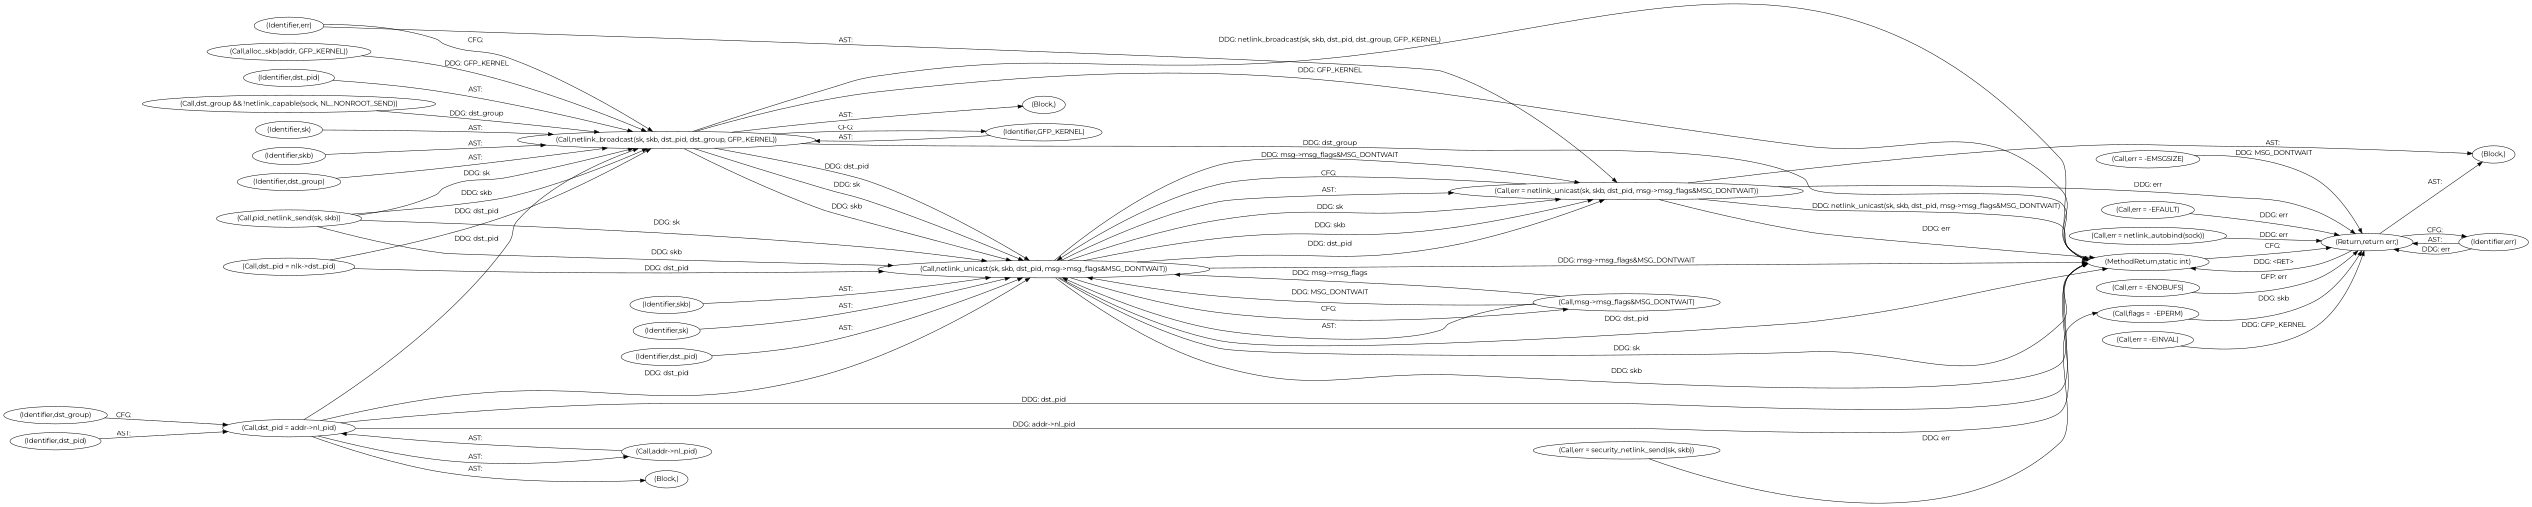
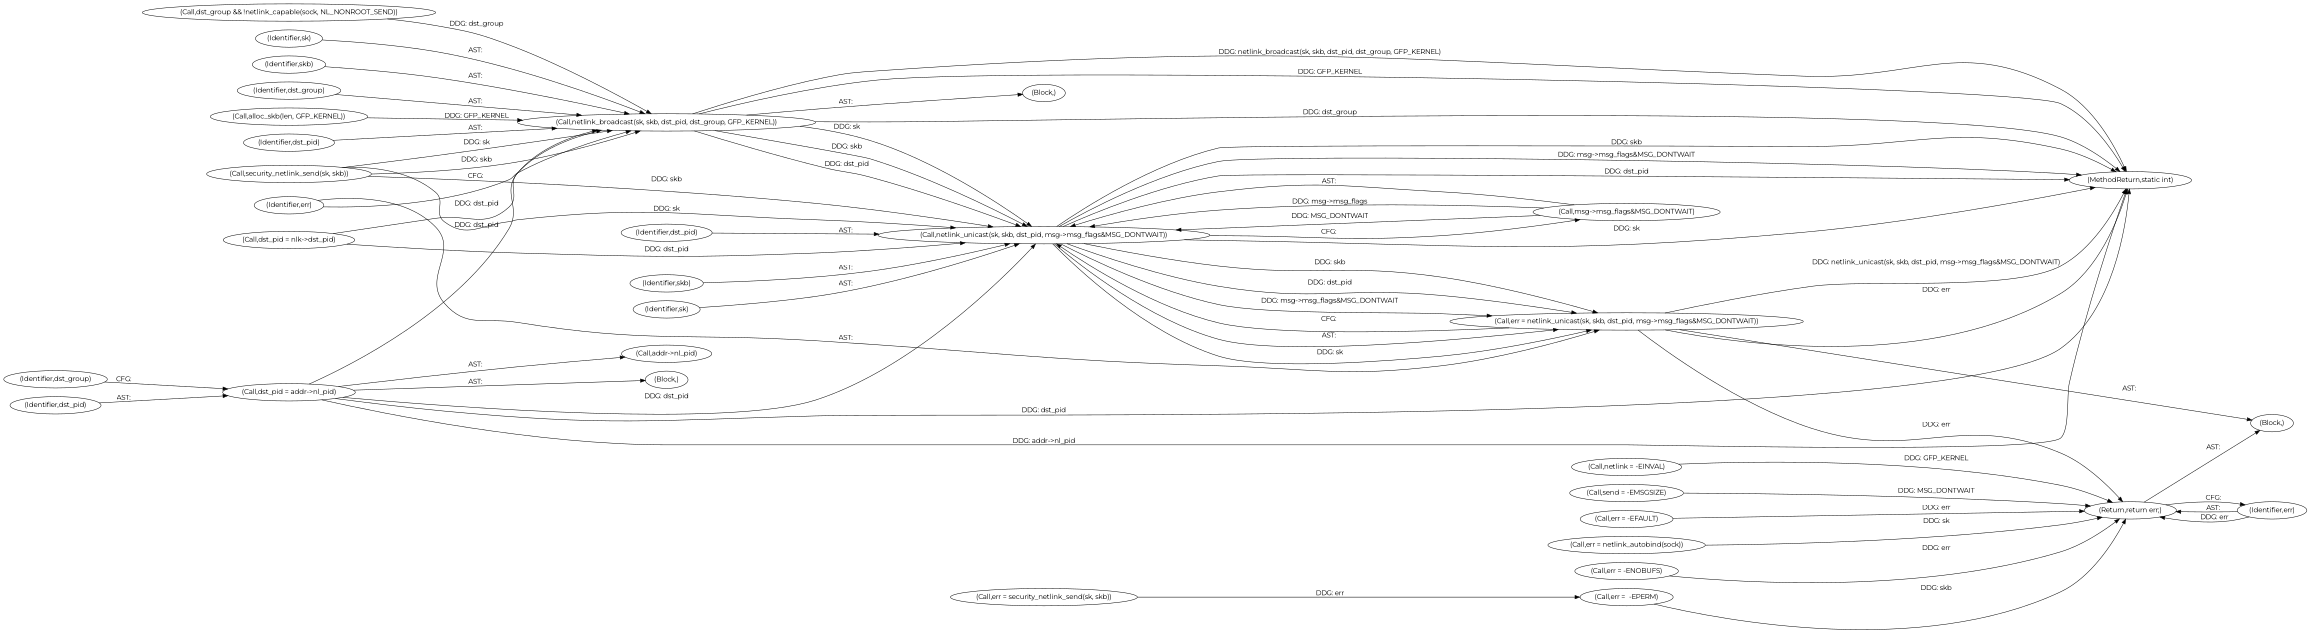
node "(Call,alloc_skb(addr, GFP_KERNEL))": label "(Call,alloc_skb(addr, GFP_KERNEL))" -> "(Call,alloc_skb(len, GFP_KERNEL))"
node "(Identifier,GFP_KERNEL)": removed
node "(Call,err = -EMSGSIZE)": label "(Call,err = -EMSGSIZE)" -> "(Call,send = -EMSGSIZE)"
node "(Call,pid_netlink_send(sk, skb))": label "(Call,pid_netlink_send(sk, skb))" -> "(Call,security_netlink_send(sk, skb))"
edge "(Call,err = netlink_autobind(sock))" -> "(Return,return err;)": label "DDG: err" -> "DDG: sk"
edge "(MethodReturn,static int)" -> "(Return,return err;)": removed, label "CFG:"
edge "(Return,return err;)" -> "(MethodReturn,static int)": removed, label "DDG: <RET>"
edge "(Call,err = -ENOBUFS)" -> "(Return,return err;)": label "GFP: err" -> "DDG: err"
node "(Call,flags =  -EPERM)": label "(Call,flags =  -EPERM)" -> "(Call,err =  -EPERM)"
node "(Call,err = -EINVAL)": label "(Call,err = -EINVAL)" -> "(Call,netlink = -EINVAL)"
edge "(Call,addr->nl_pid)" -> "(Call,dst_pid = addr->nl_pid)": removed, label "AST:"
